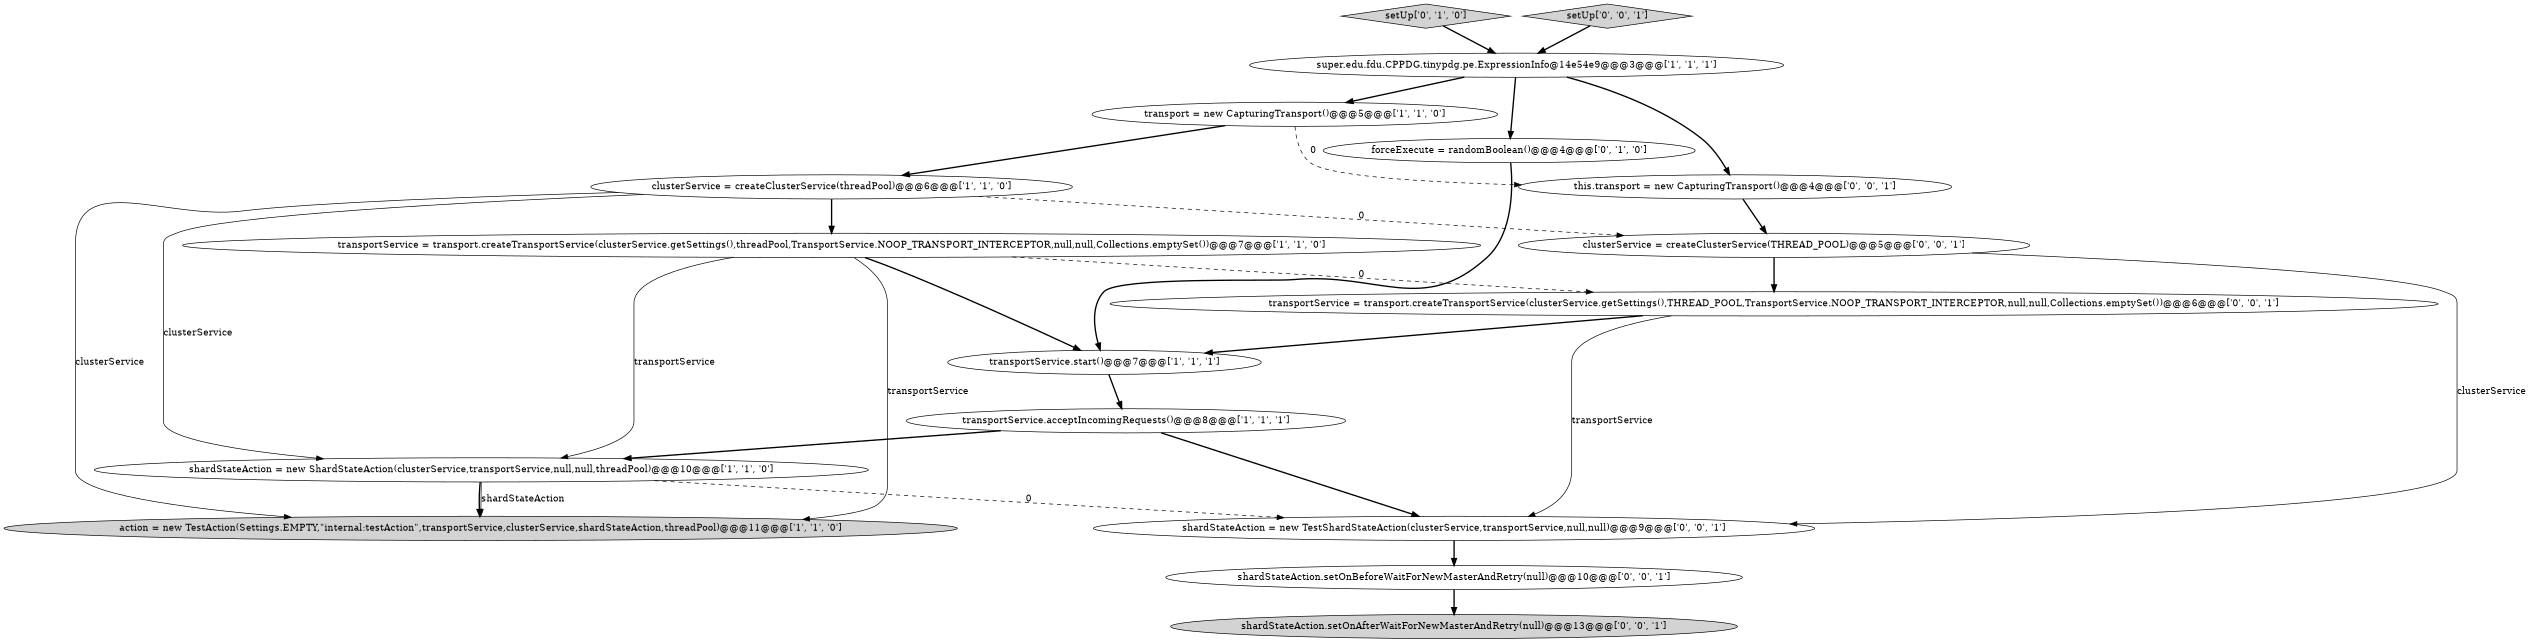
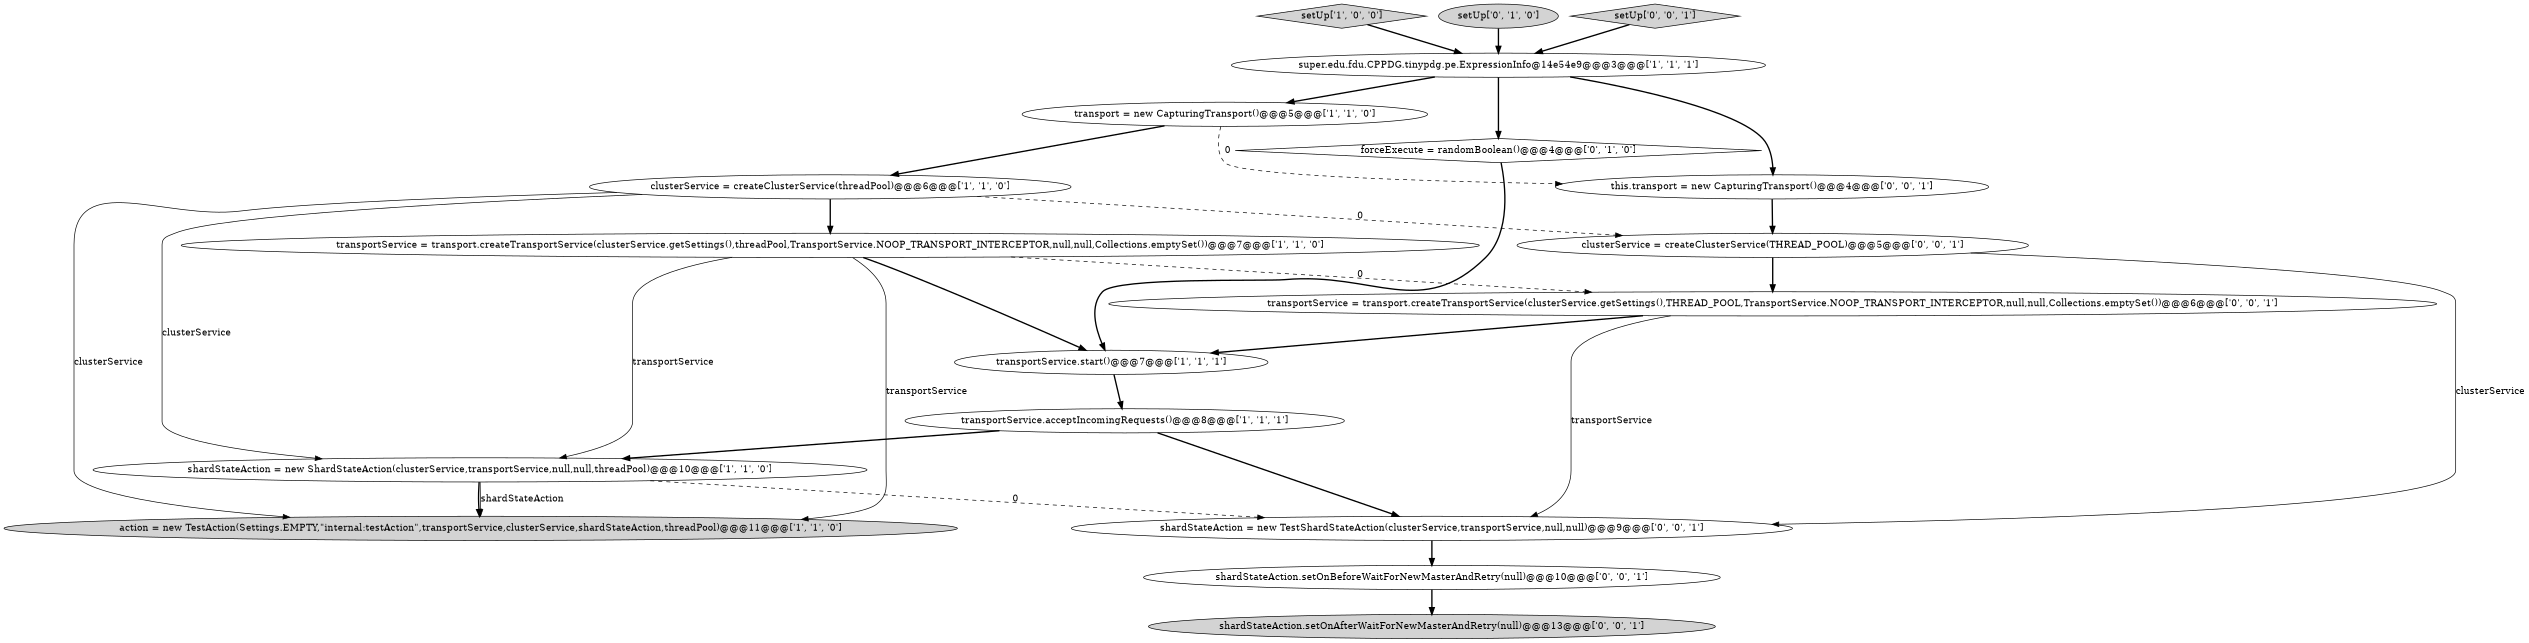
node "setUp['1', '0', '0']": added
node "setUp['0', '1', '0']": shape diamond -> ellipse
node "forceExecute = randomBoolean()@@@4@@@['0', '1', '0']": shape ellipse -> diamond
